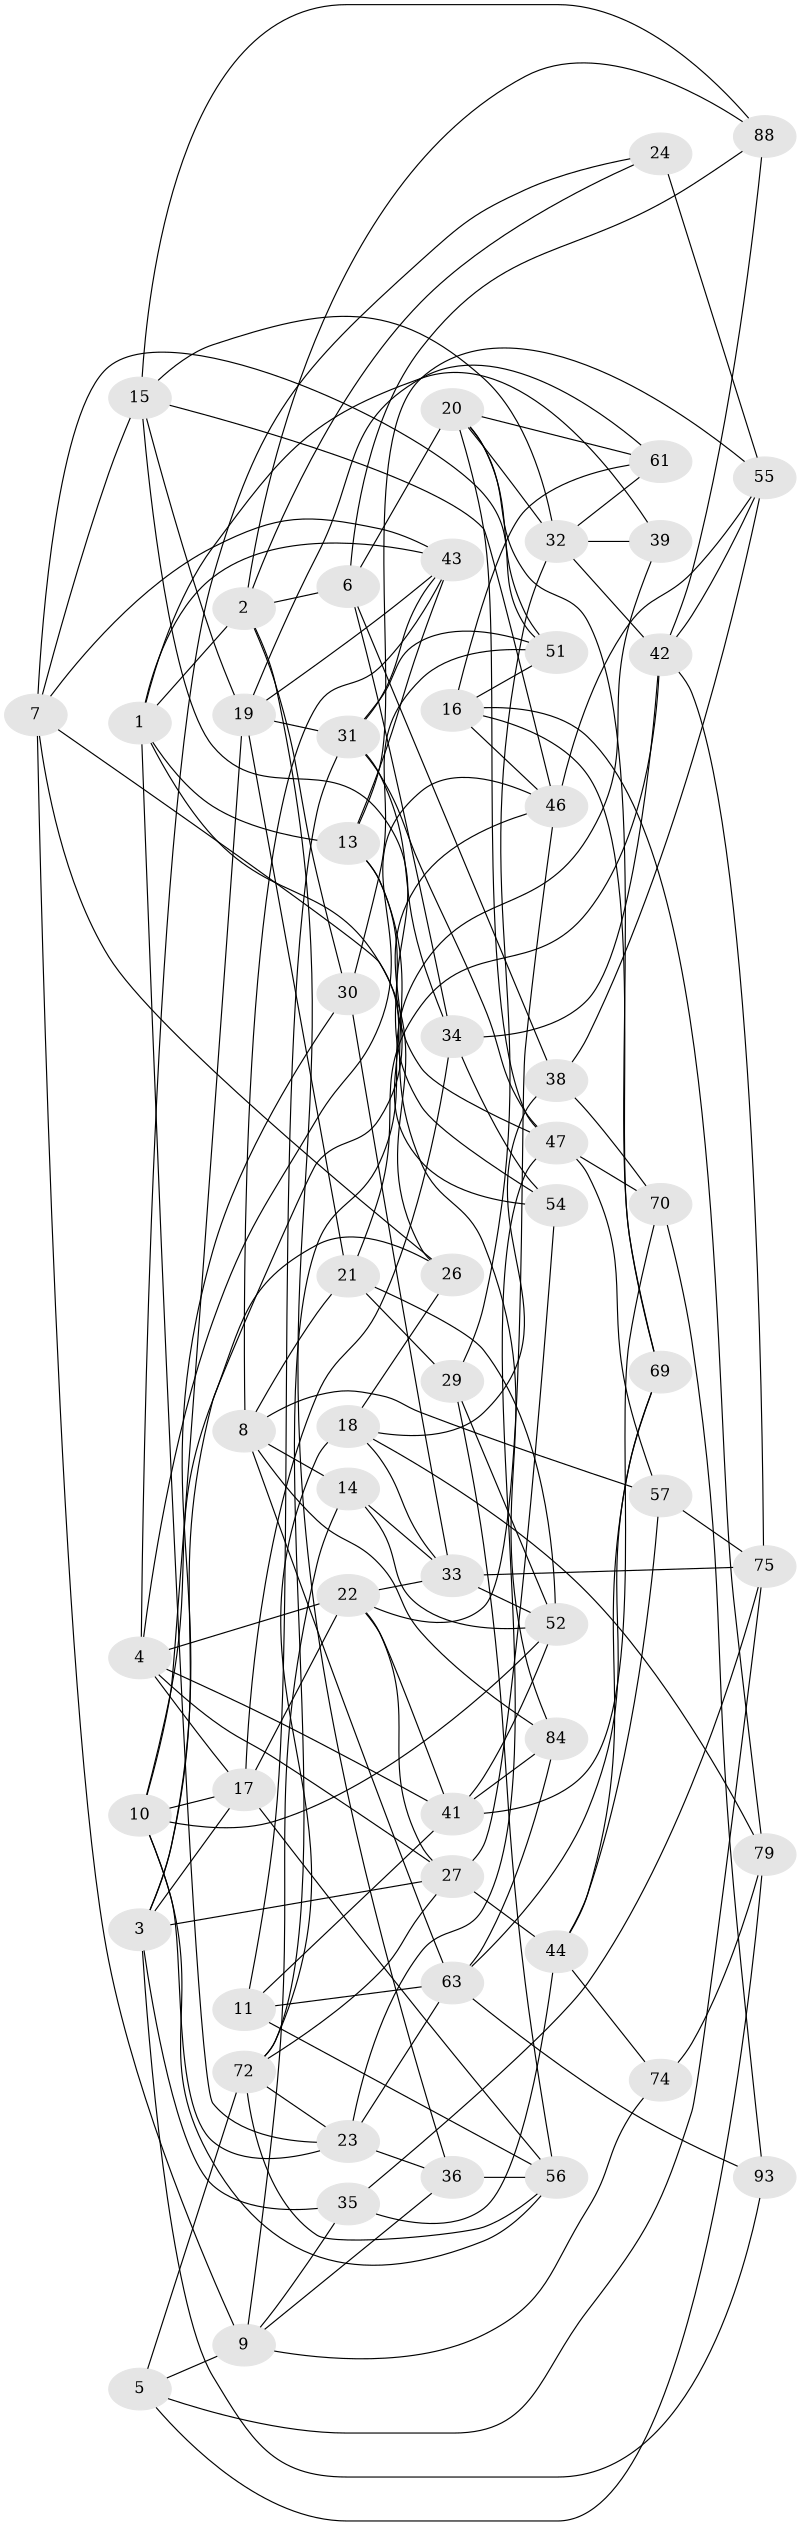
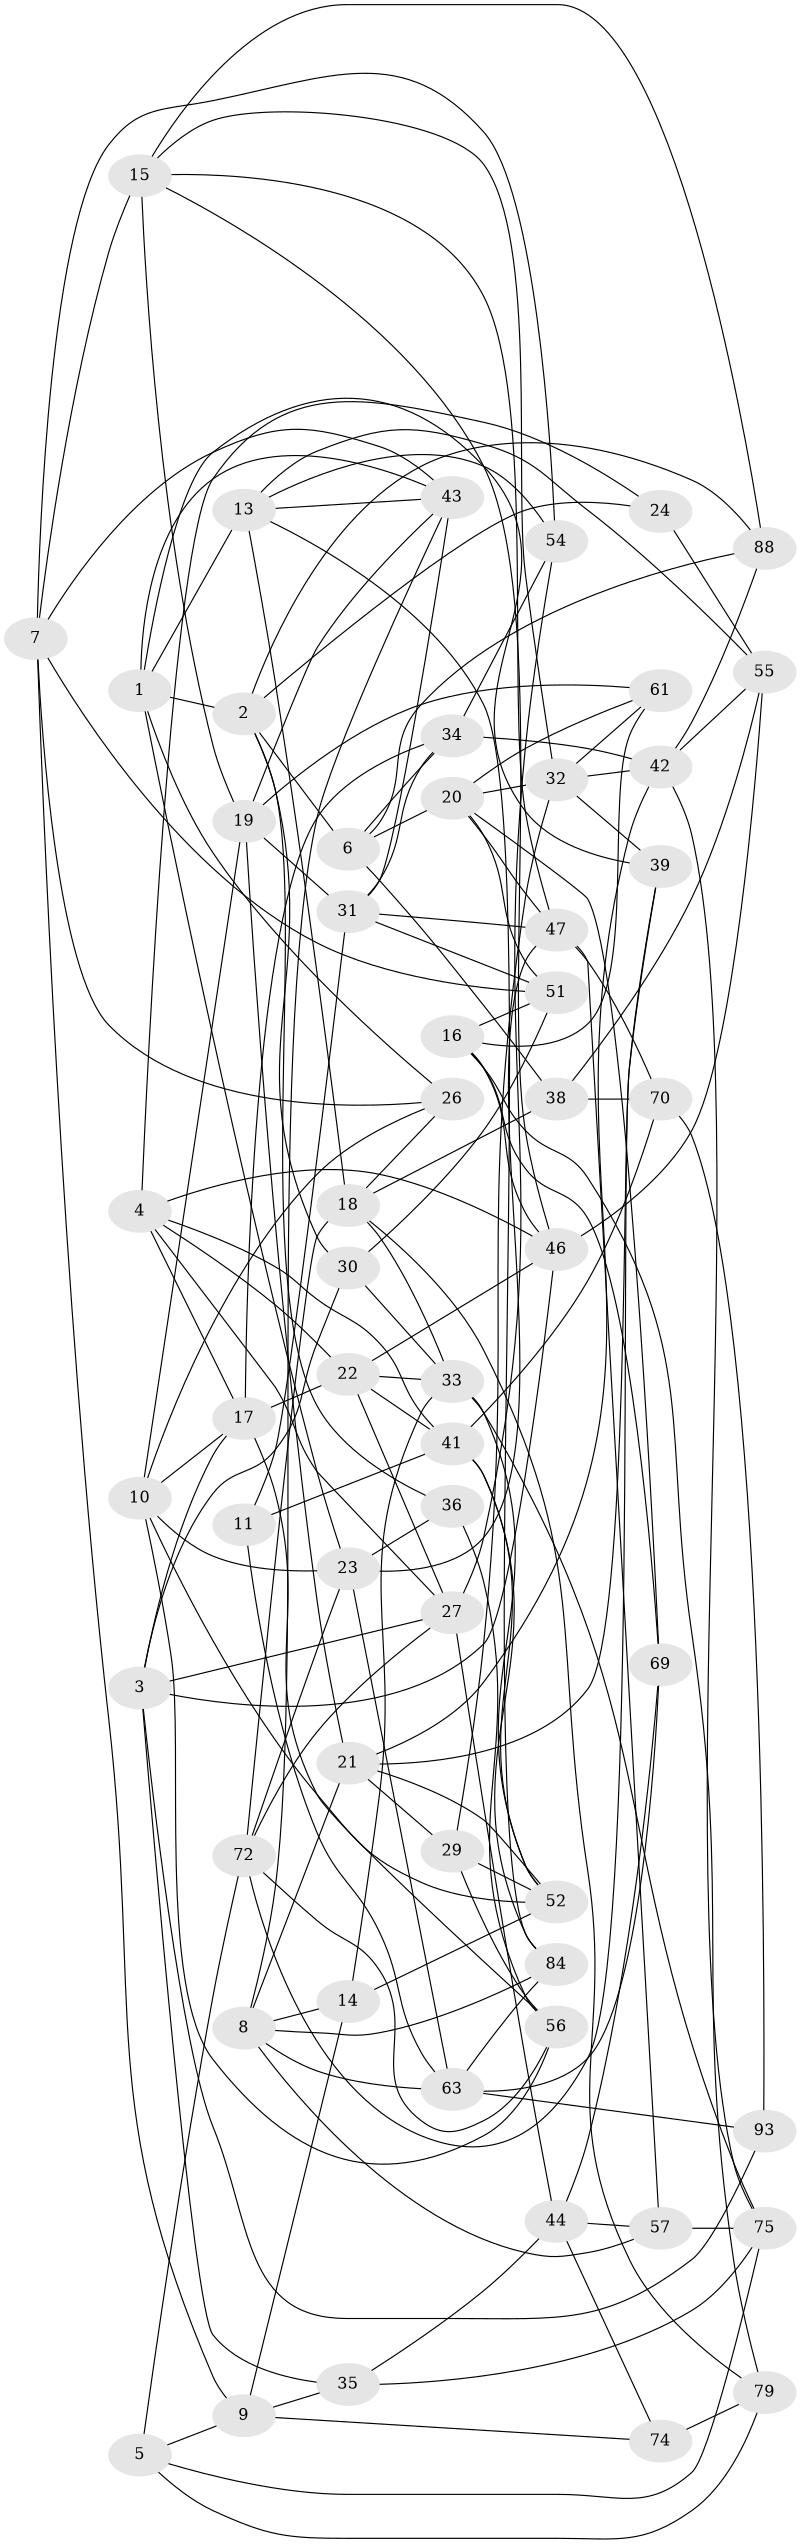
edge "13" -- "18": added
edge "39" -- "21": added
edge "11" -- "56": removed
edge "36" -- "9": removed
